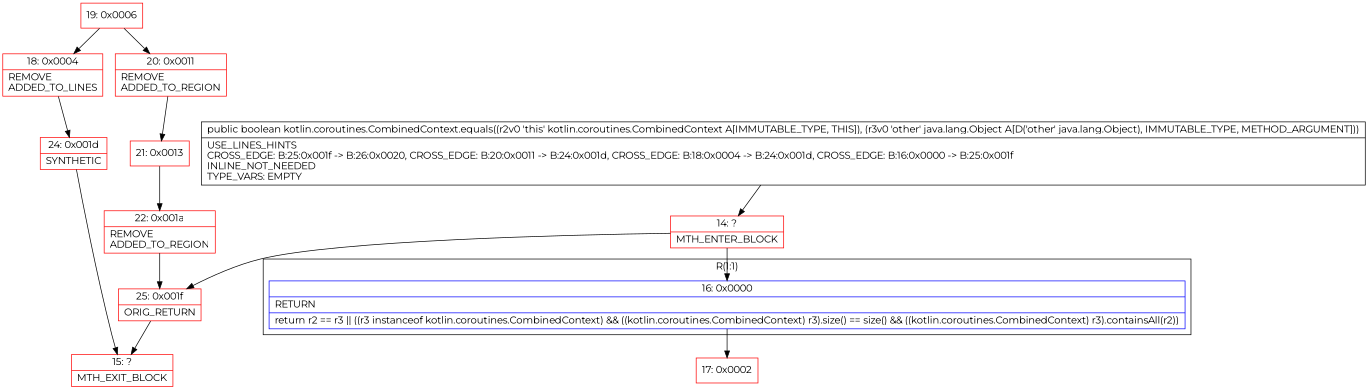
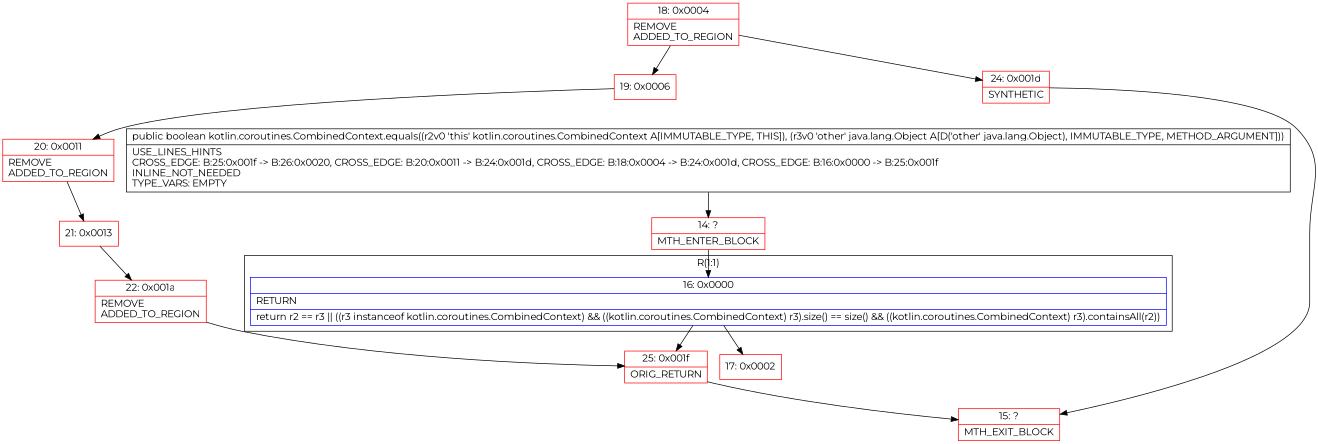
edge "19: 0x0006" -> "18: 0x0004": reversed
node "18: 0x0004": text "ADDED_TO_LINES" -> "ADDED_TO_REGION"
edge "14: ?" -> "25: 0x001f": now "16: 0x0000" -> "25: 0x001f"
